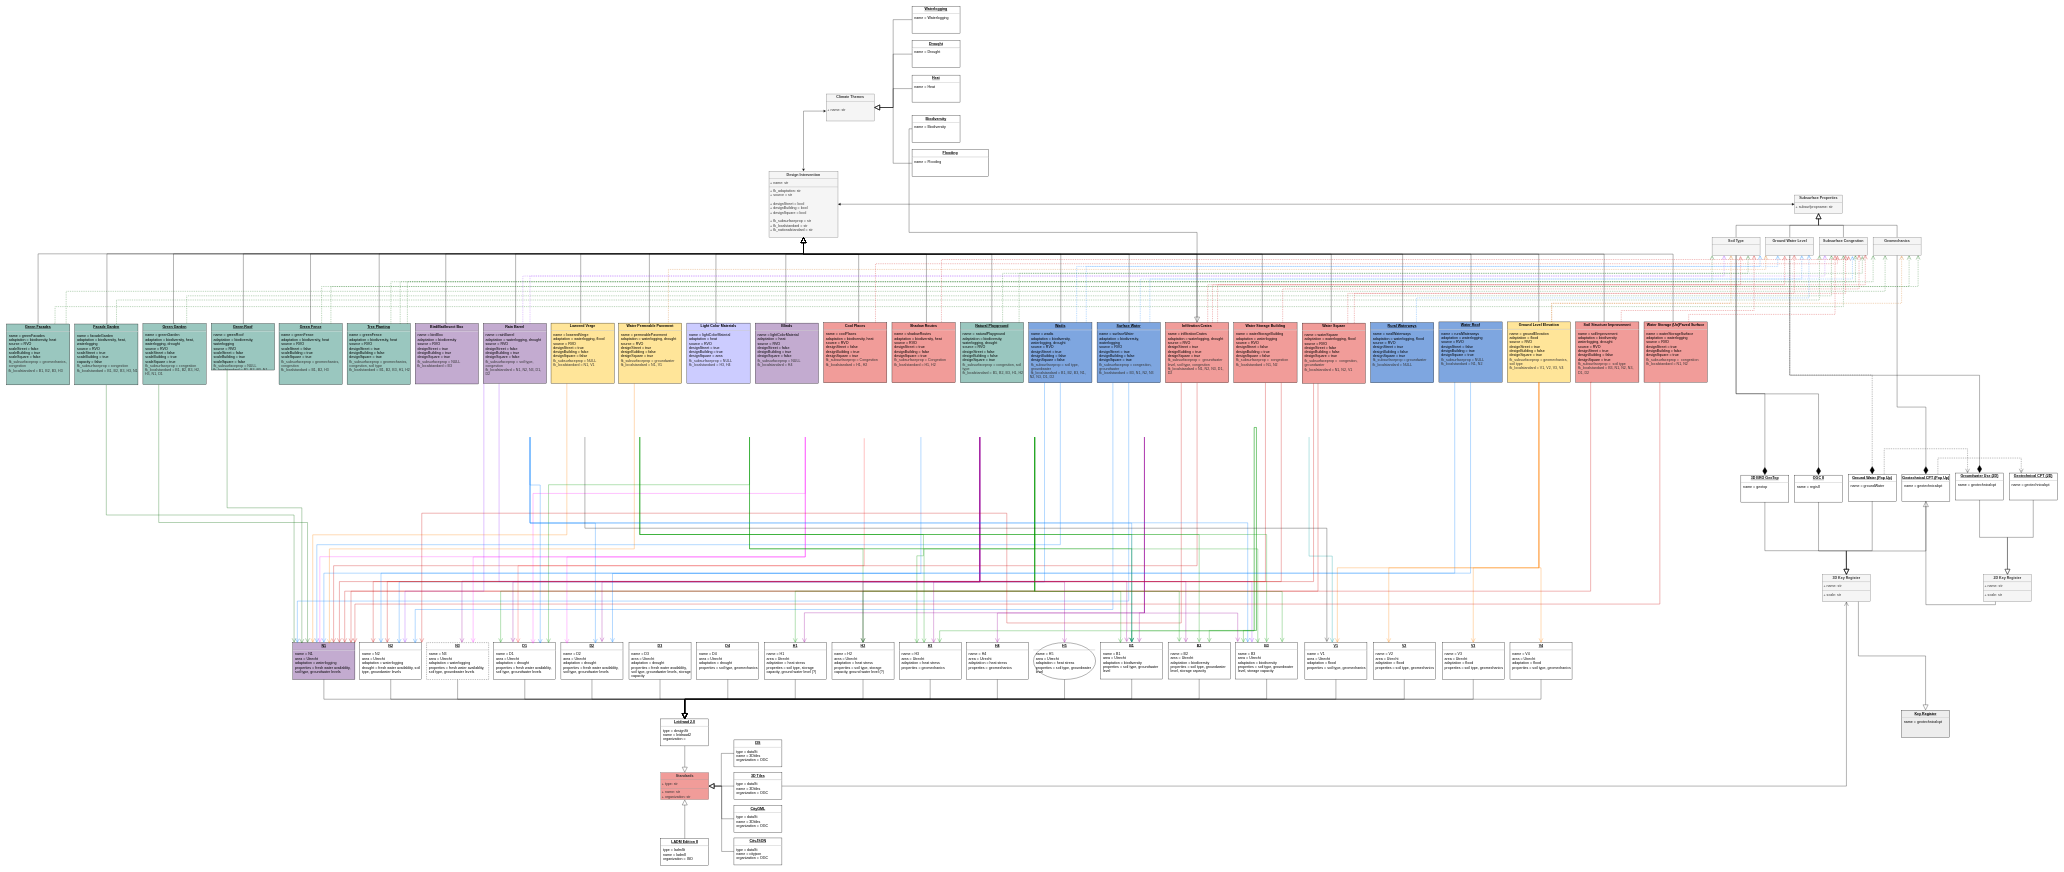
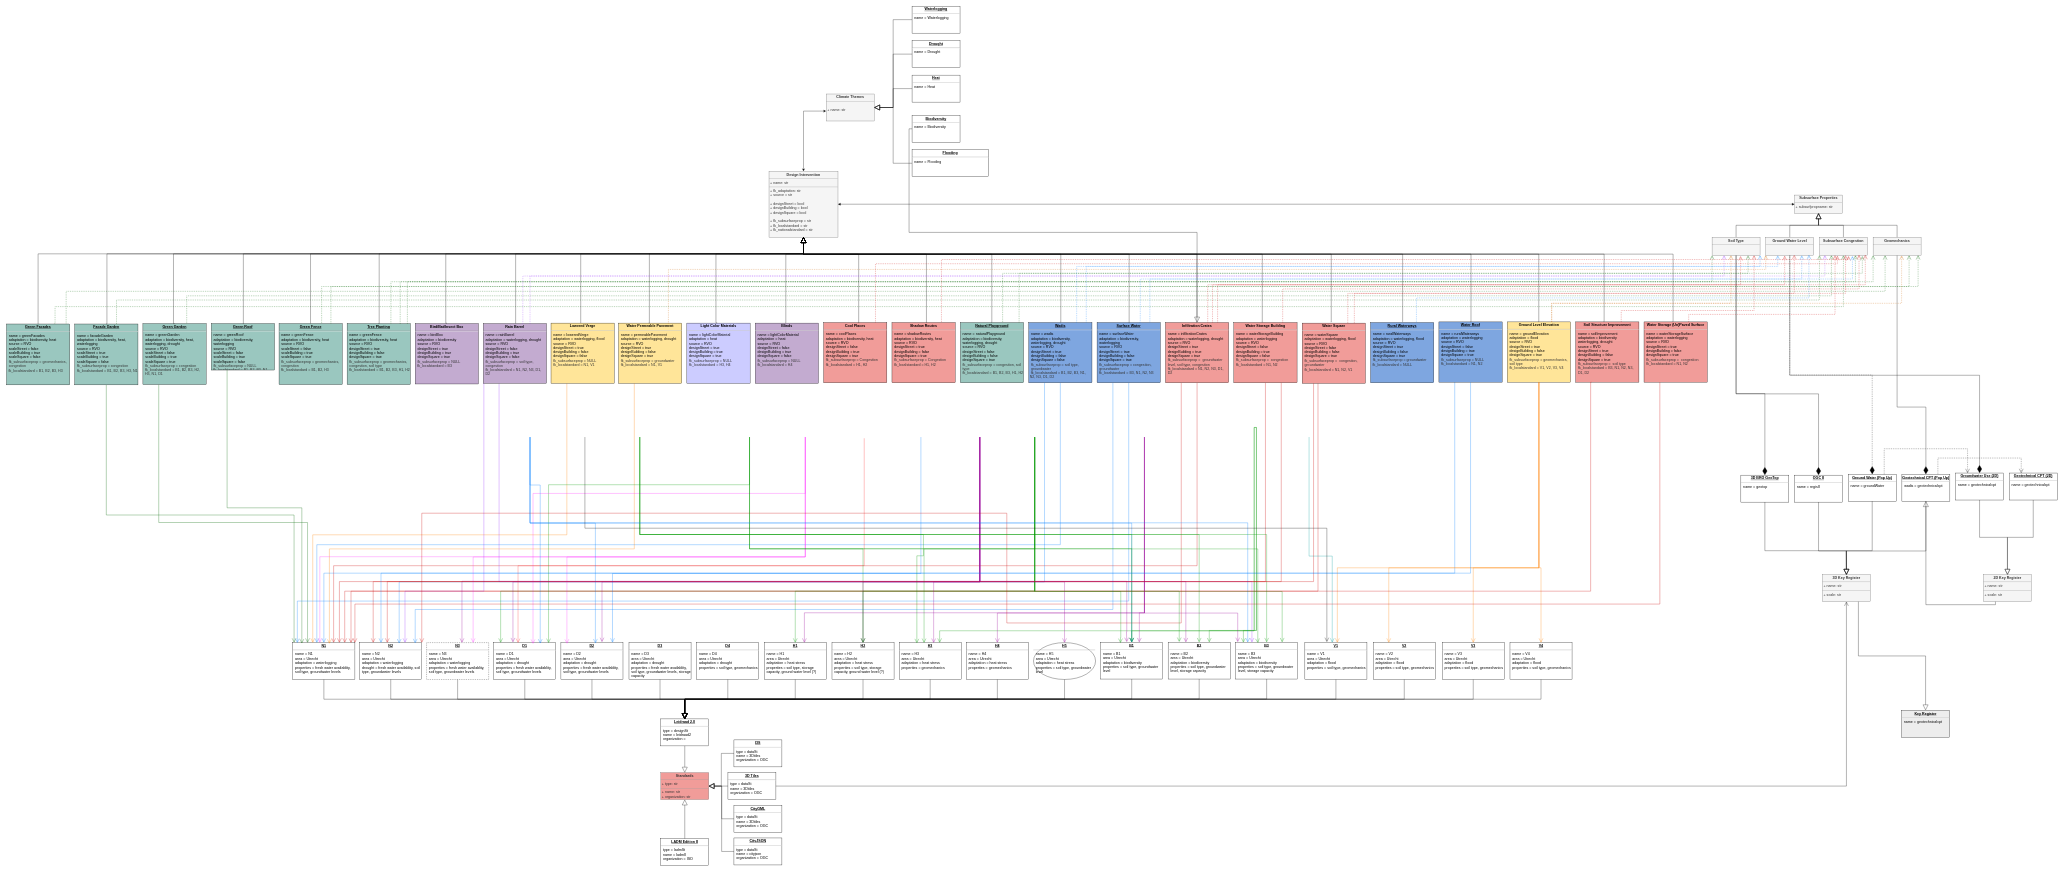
node "Light Color Materials name = lightColorMaterial adaptation = heat source = RVO designStreet = true designBuilding = true designSquare = area fk_subsurfaceprop = NULL fk_localstandard = H3, H4": label "Light Color Materials name = lightColorMaterial adaptation = heat source = RVO designStreet = true designBuilding = true designSquare = area fk_subsurfaceprop = NULL fk_localstandard = H3, H4" -> "Light Color Materials name = lightColorMaterial adaptation = heat source = RVO designStreet = true designBuilding = true designSquare = true fk_subsurfaceprop = NULL fk_localstandard = H3, H4"
node "Facade Garden name = facadeGarden adaptation = biodiversity, heat, waterlogging source = RVO scaleStreet = true scaleBuilding = true capacity = false fk_subsurfaceprop = congestion fk_localstandard = B1, B2, B3, H3, N1": label "Facade Garden name = facadeGarden adaptation = biodiversity, heat, waterlogging source = RVO scaleStreet = true scaleBuilding = true capacity = false fk_subsurfaceprop = congestion fk_localstandard = B1, B2, B3, H3, N1" -> "Facade Garden name = facadeGarden adaptation = biodiversity, heat, waterlogging source = RVO scaleStreet = true scaleBuilding = true scaleSquare = false fk_subsurfaceprop = congestion fk_localstandard = B1, B2, B3, H3, N1"
node "Geotechnical CPT (Pop Up) name = geotechnicalcpt": label "Geotechnical CPT (Pop Up) name = geotechnicalcpt" -> "Geotechnical CPT (Pop Up) wadis = geotechnicalcpt"
node "N1 name = N1 area = Utrecht adaptation = waterlogging properties = fresh water availablity, soil type, groundwater levels": fillcolor #c3abd0 -> #ffffff
node "3D Tiles type = dataSt name = 3Dtiles organization = OGC": moved (758, 786) -> (752, 786)
